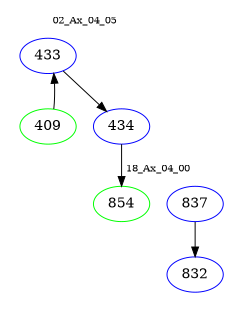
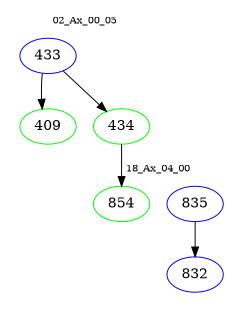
cluster "02_Ax_04_05": label "02_Ax_04_05" -> "02_Ax_00_05"
edge "409" -> "433": reversed
node "434": color blue -> green
node "837": label "837" -> "835"
